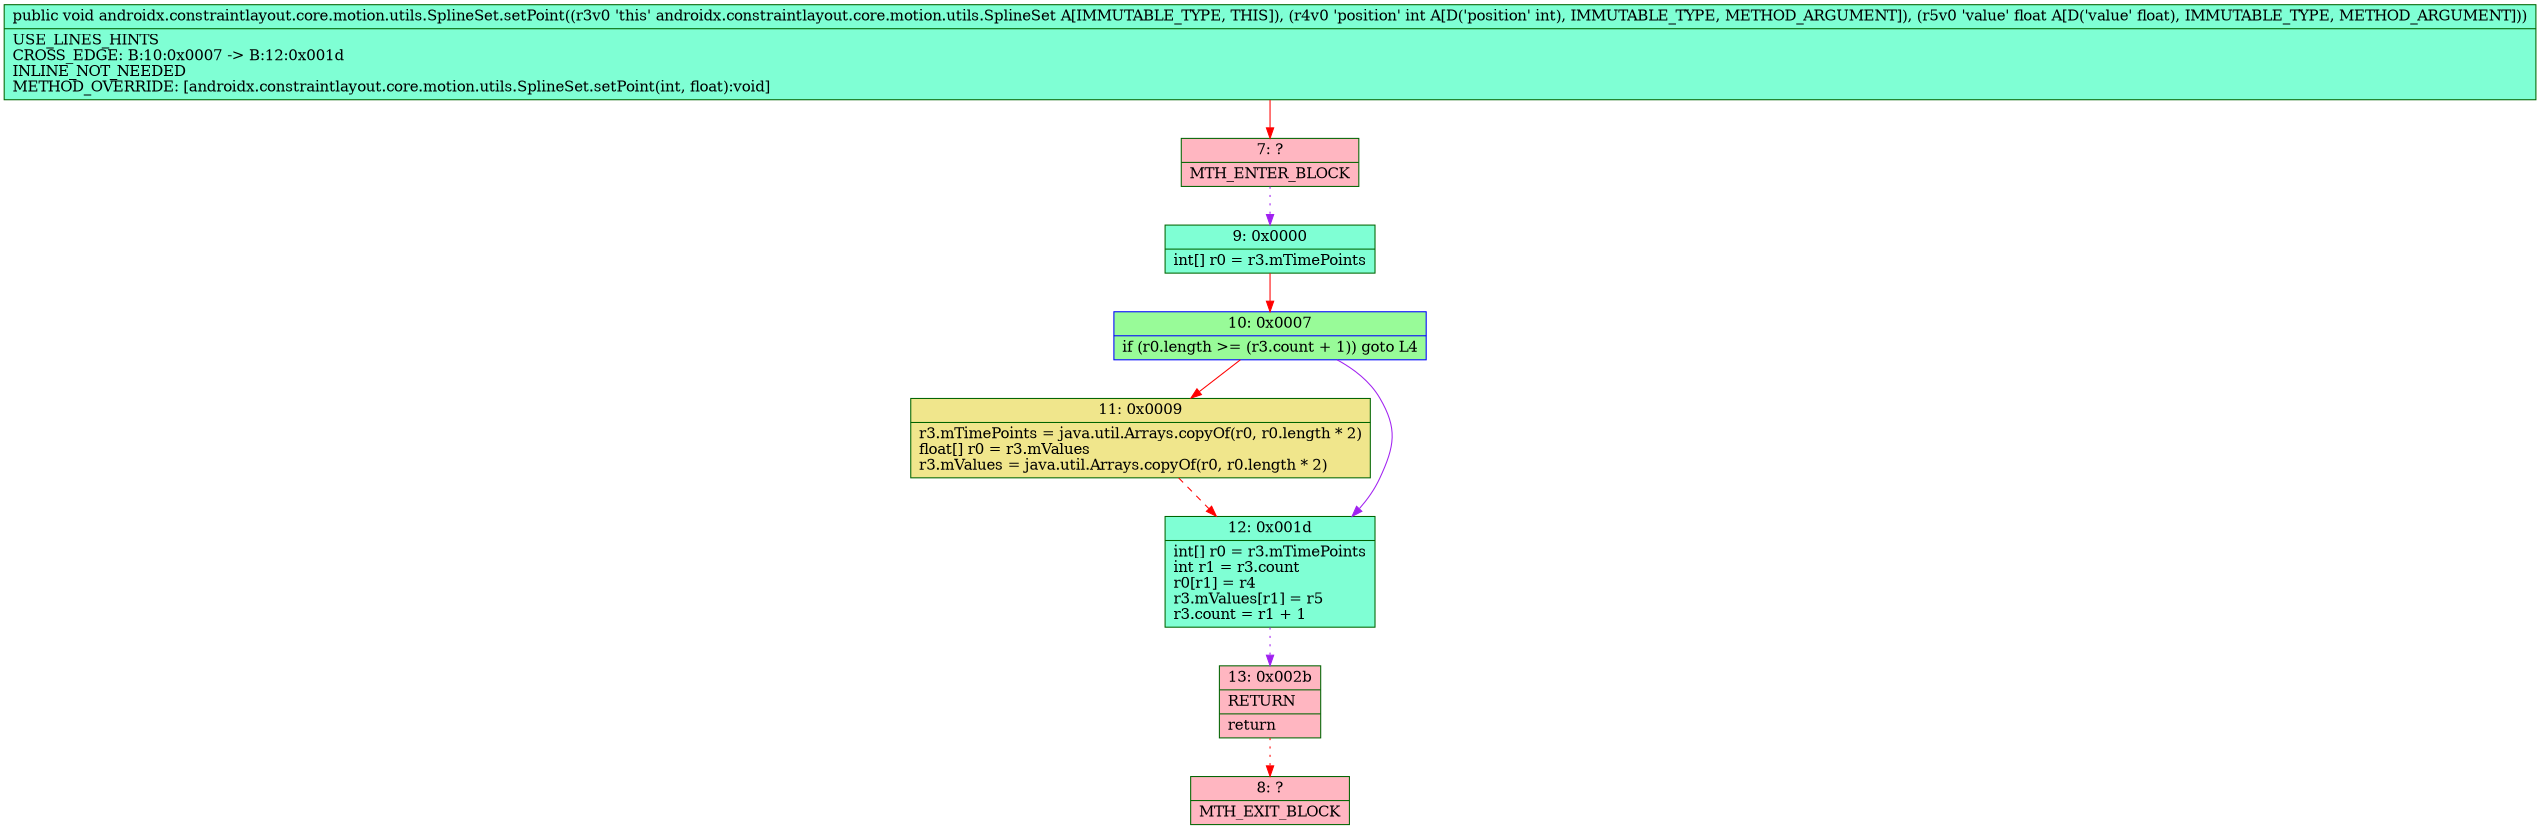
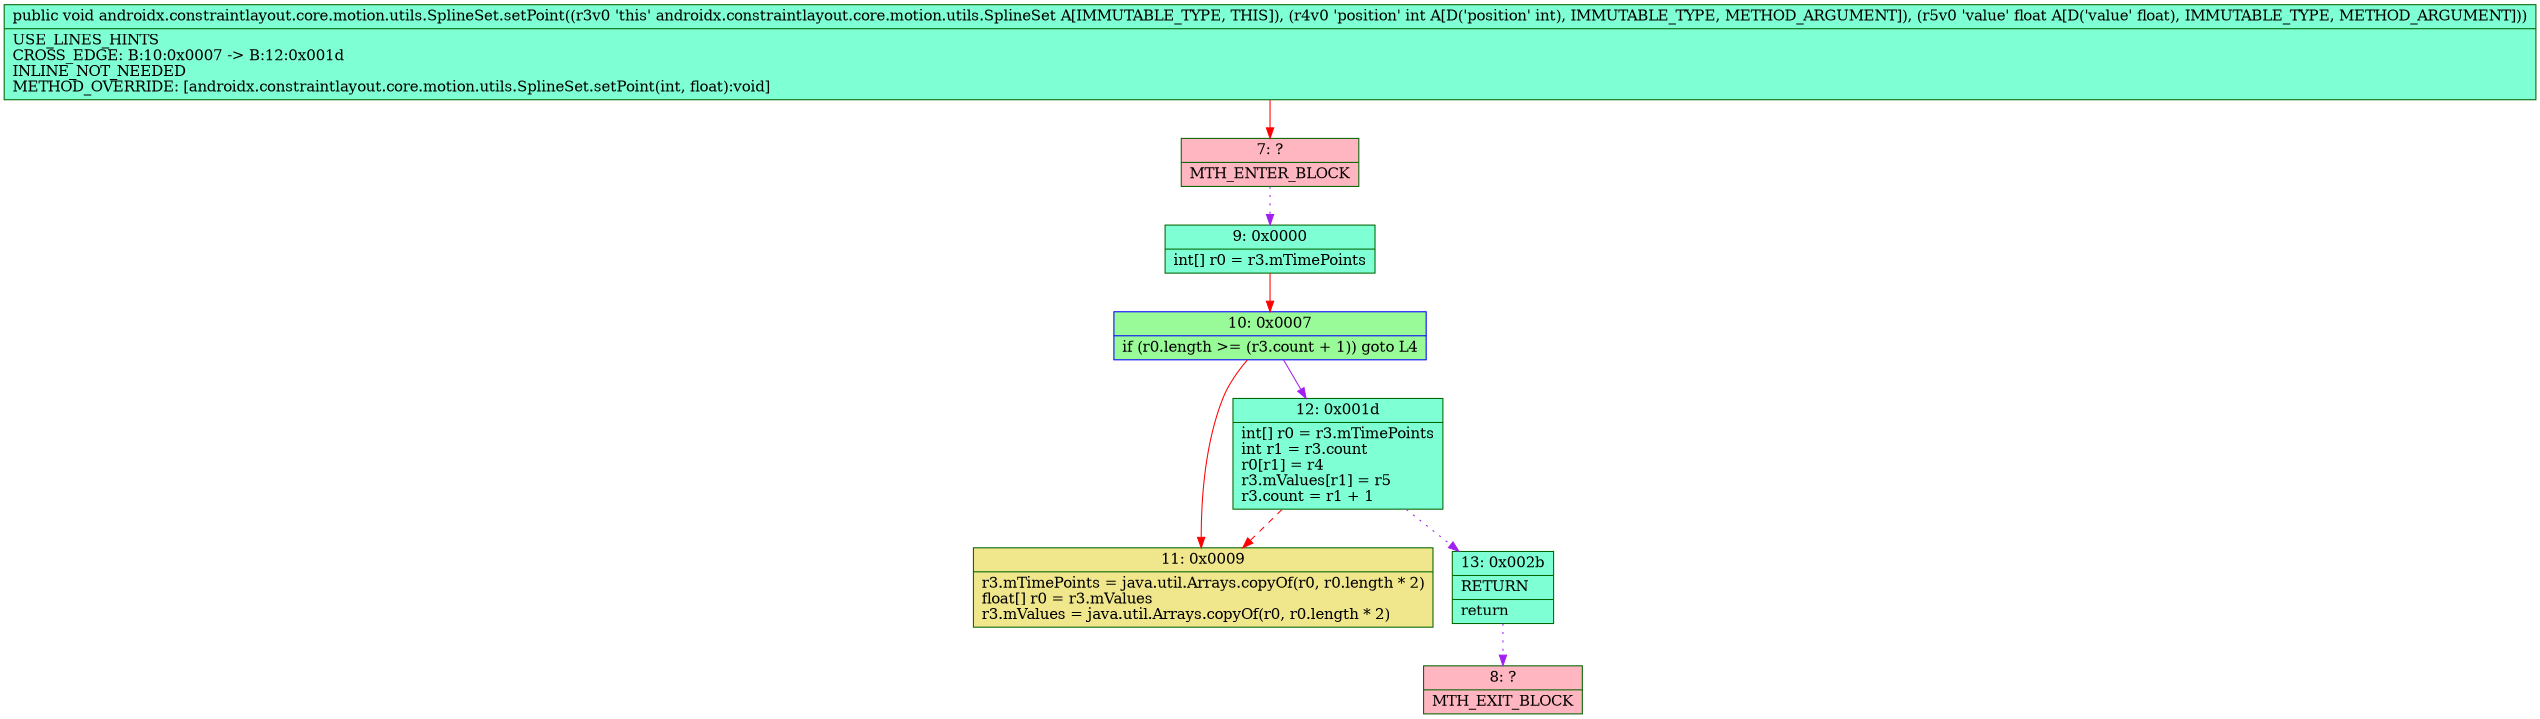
edge "11: 0x0009" -> "12: 0x001d": reversed
node "13: 0x002b": fillcolor lightpink -> aquamarine
edge "13: 0x002b" -> "8: ?": color red -> purple
